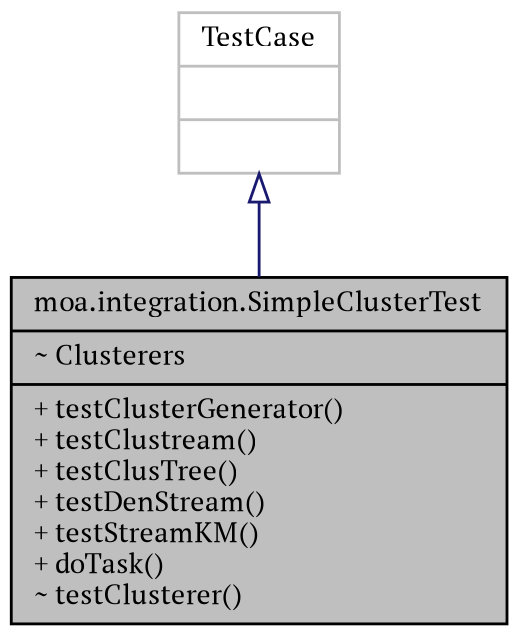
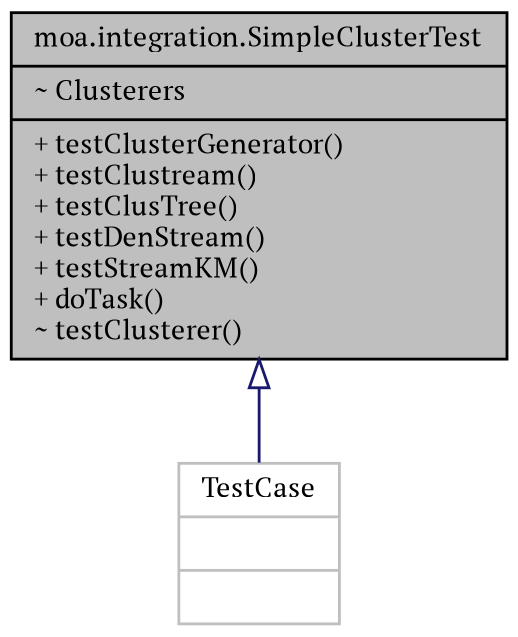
edge "moa.integration.SimpleClusterTest" -> "TestCase": reversed
